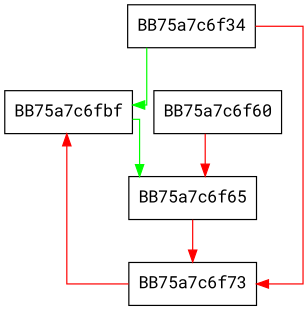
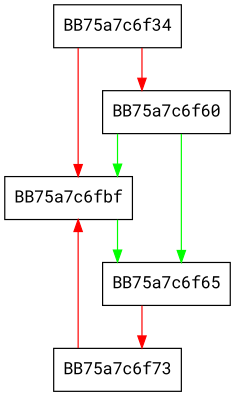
edge "BB75a7c6f34" -> "BB75a7c6fbf": color green -> red
edge "BB75a7c6f60" -> "BB75a7c6fbf": added
edge "BB75a7c6f60" -> "BB75a7c6f65": color red -> green
edge "BB75a7c6f34" -> "BB75a7c6f73": now "BB75a7c6f34" -> "BB75a7c6f60"
